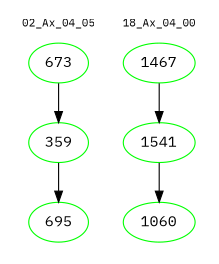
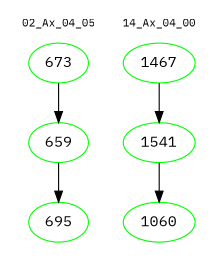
cluster "18_Ax_04_00": label "18_Ax_04_00" -> "14_Ax_04_00"
node "359": label "359" -> "659"
